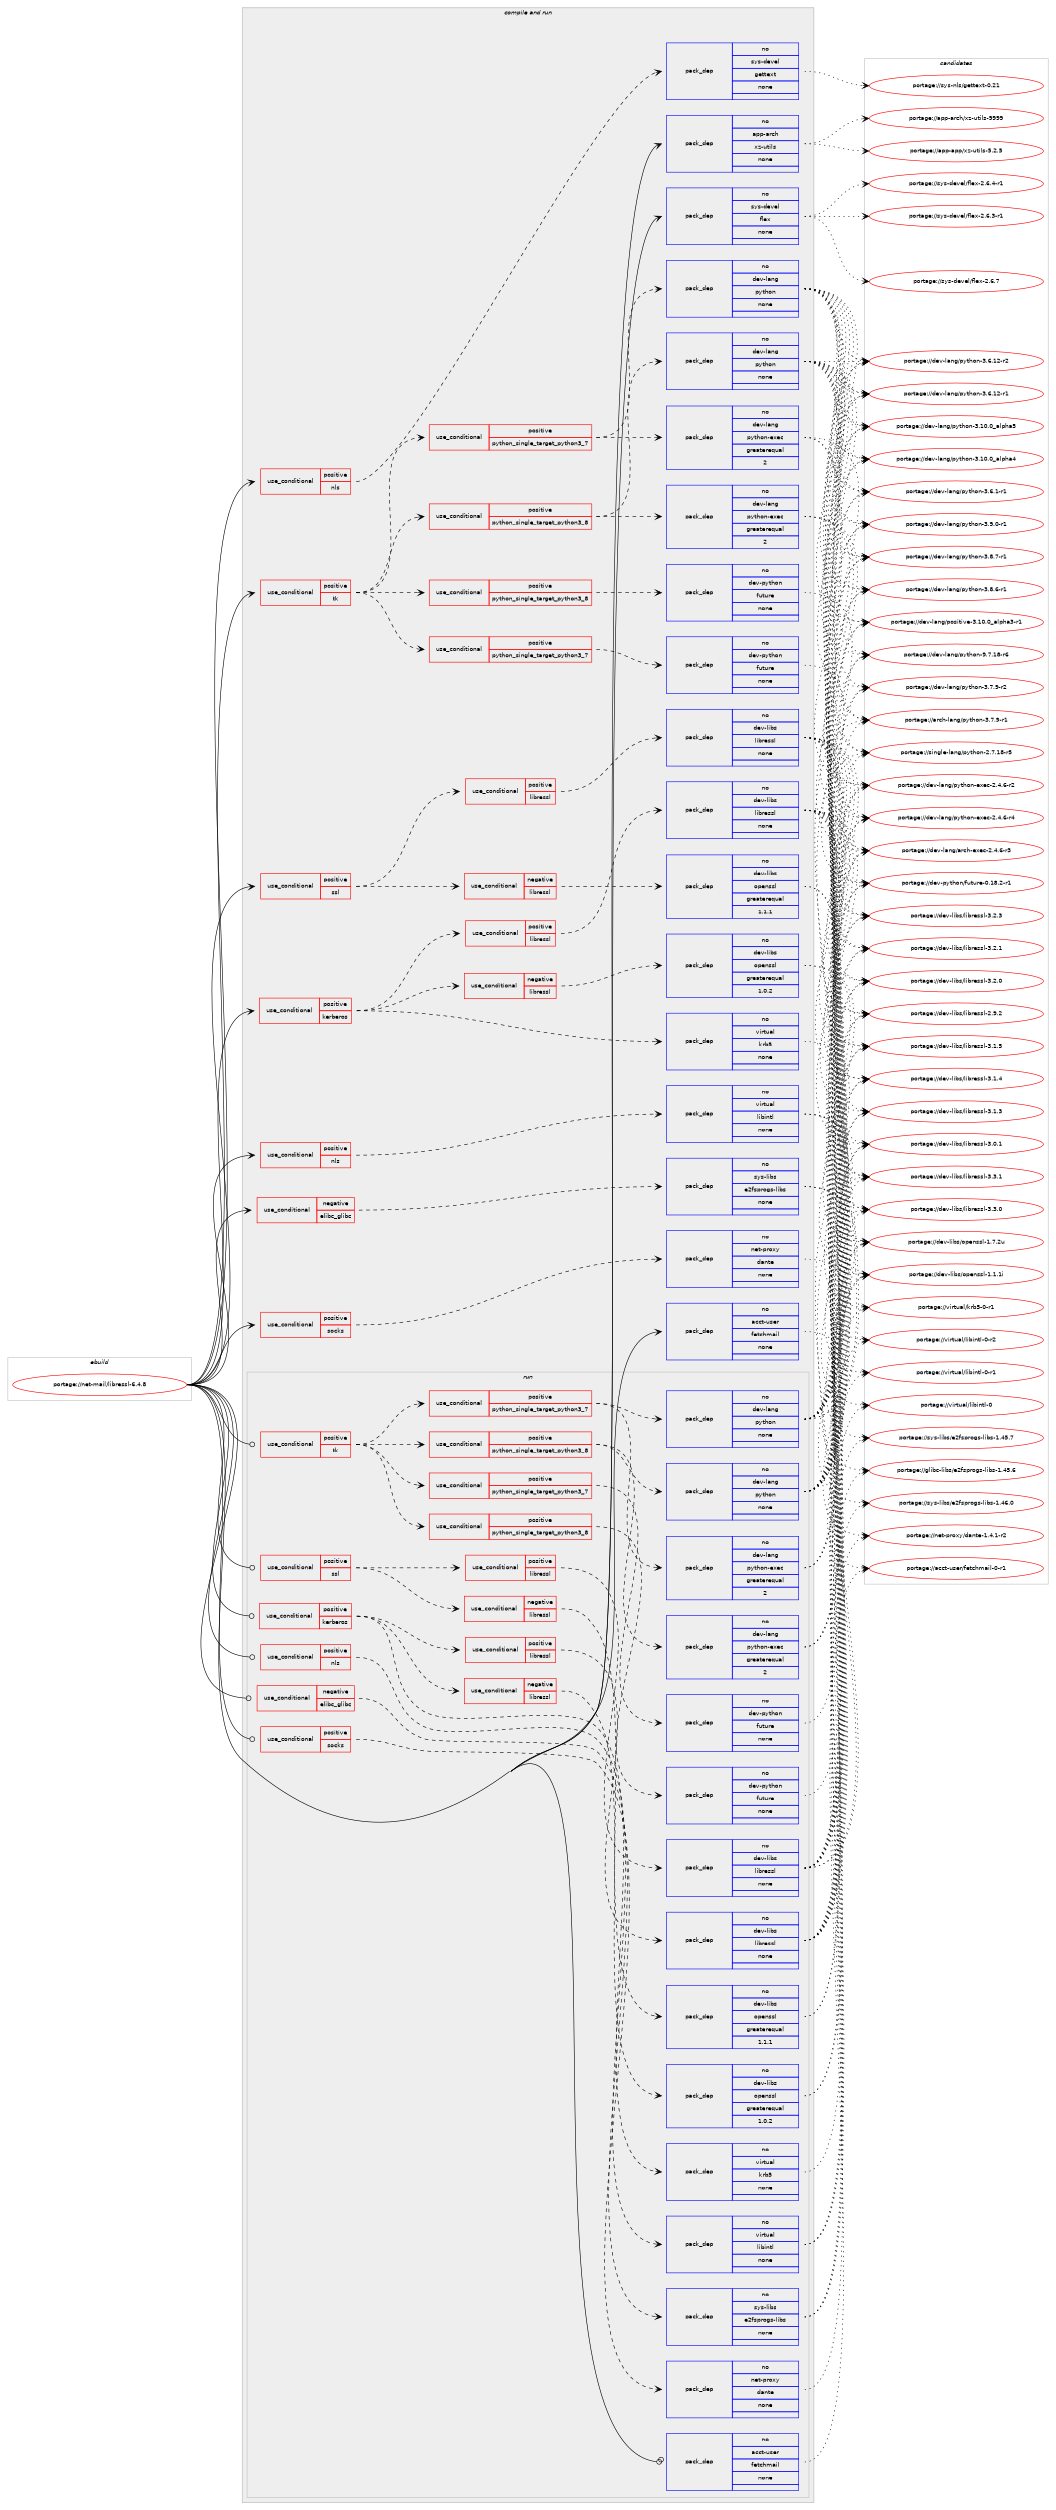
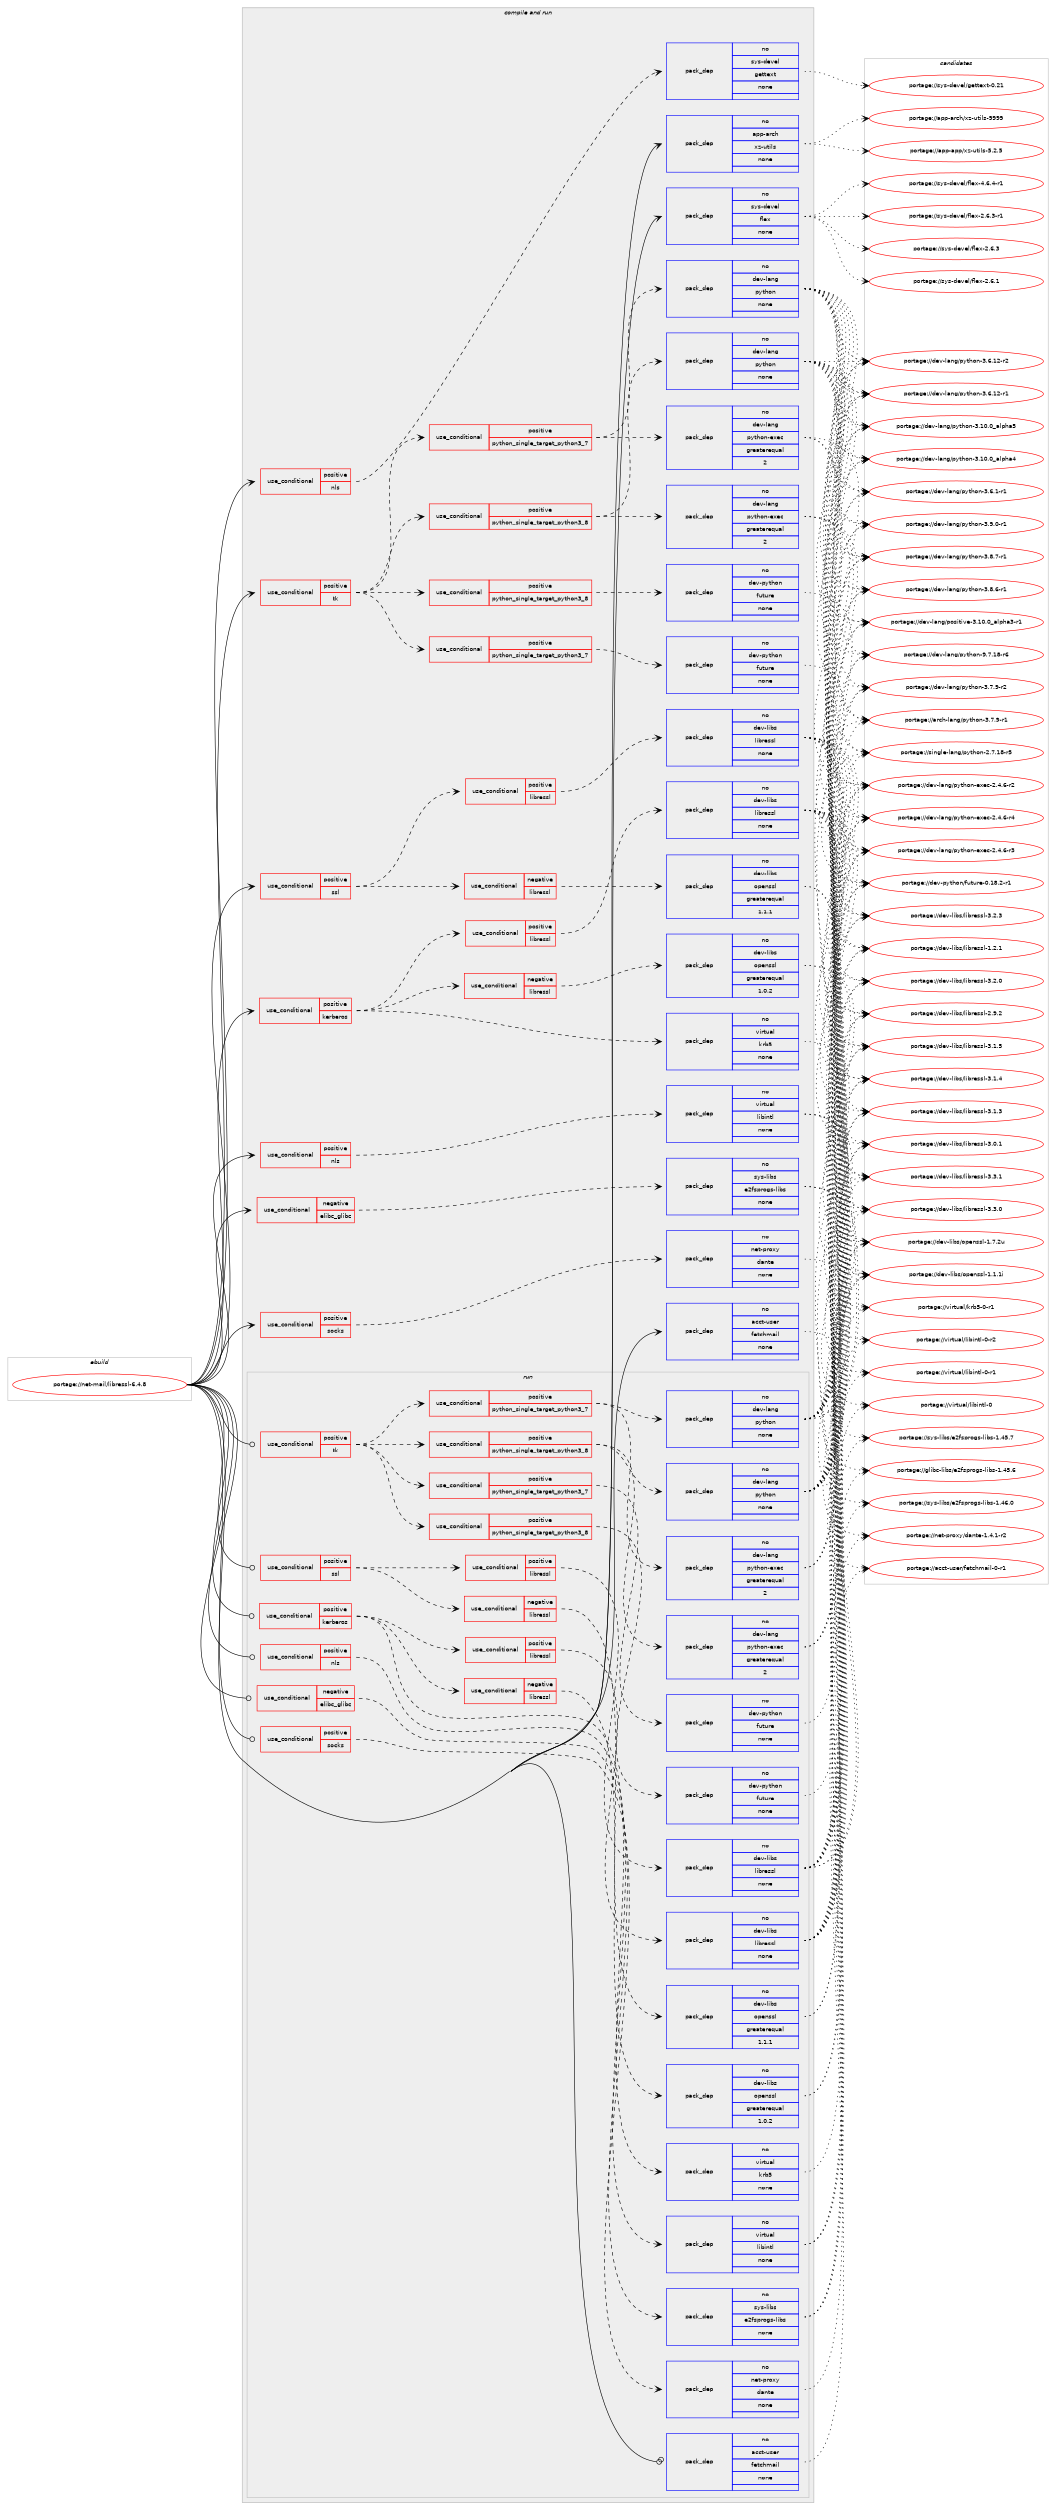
node "portage://sys-nls/gettext-0.21": label "portage://sys-nls/gettext-0.21" -> "portage://sys-devel/gettext-0.21"
node "portage://sys-devel/flex-2.6.4-r1": label "portage://sys-devel/flex-2.6.4-r1" -> "portage://sys-devel/flex-4.6.4-r1"
node "portage://sys-devel/flex-2.6.3": added
node "portage://sys-devel/flex-2.6.7": label "portage://sys-devel/flex-2.6.7" -> "portage://sys-devel/flex-2.6.1"
node "portage://dev-lang/arch-exec-2.4.6-r3": label "portage://dev-lang/arch-exec-2.4.6-r3" -> "portage://dev-lang/python-exec-2.4.6-r3"
node "portage://dev-libs/libressl-3.2.1": label "portage://dev-libs/libressl-3.2.1" -> "portage://dev-libs/libressl-1.2.1"
